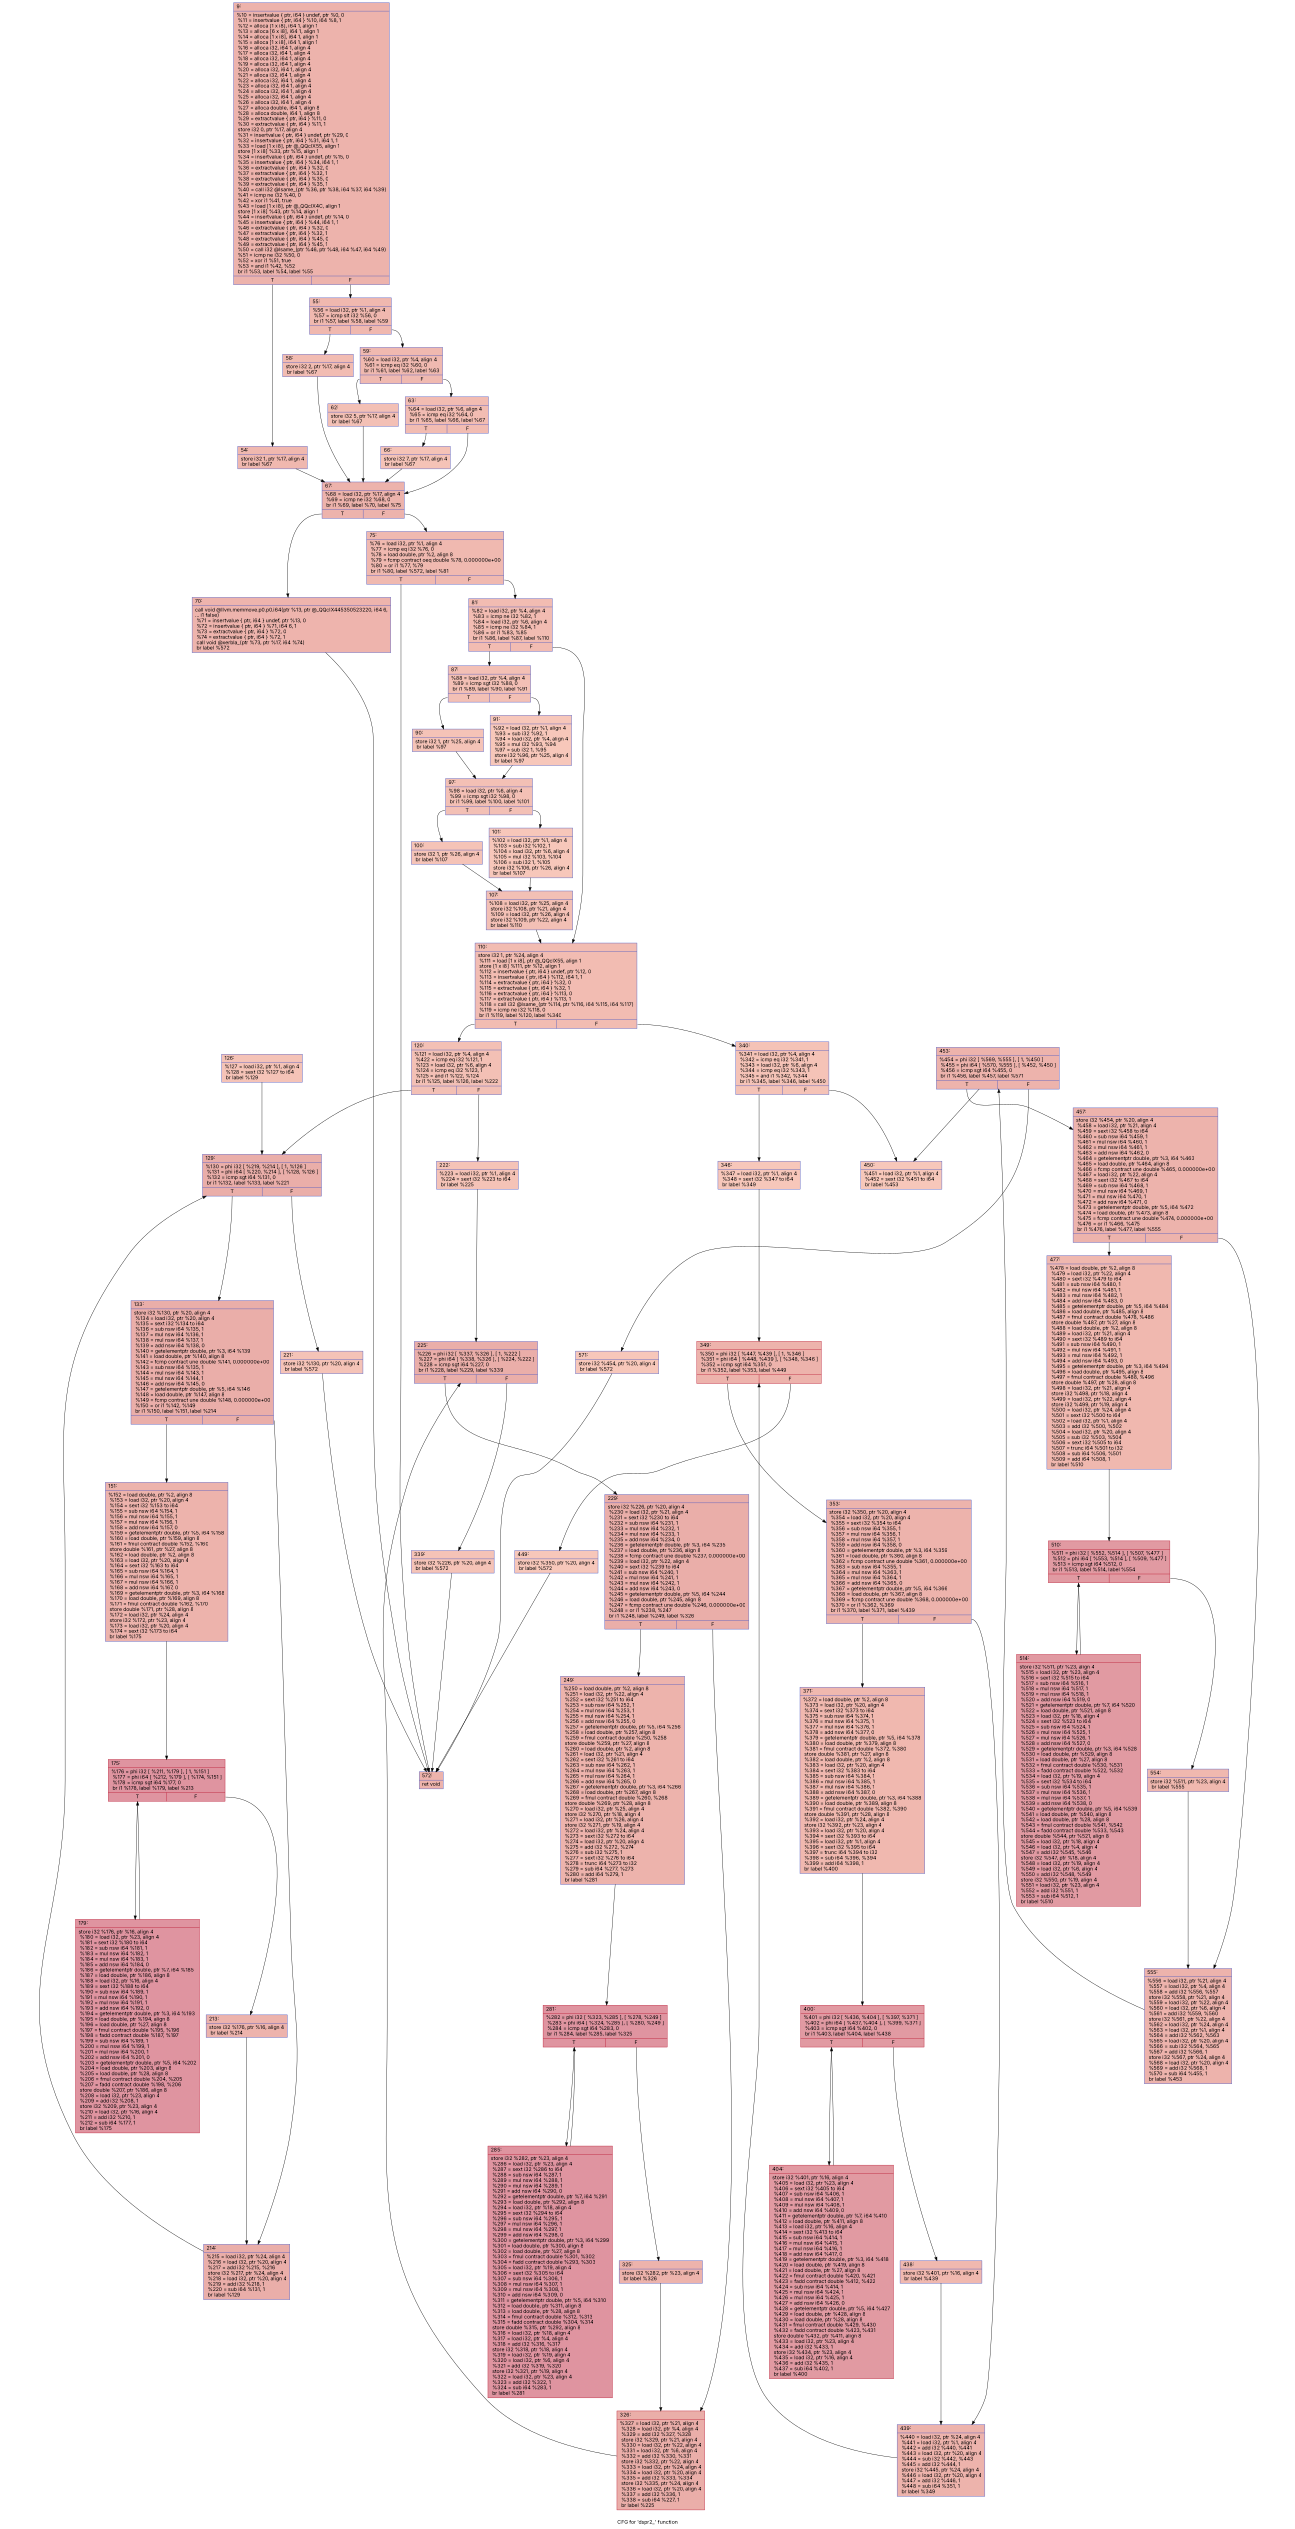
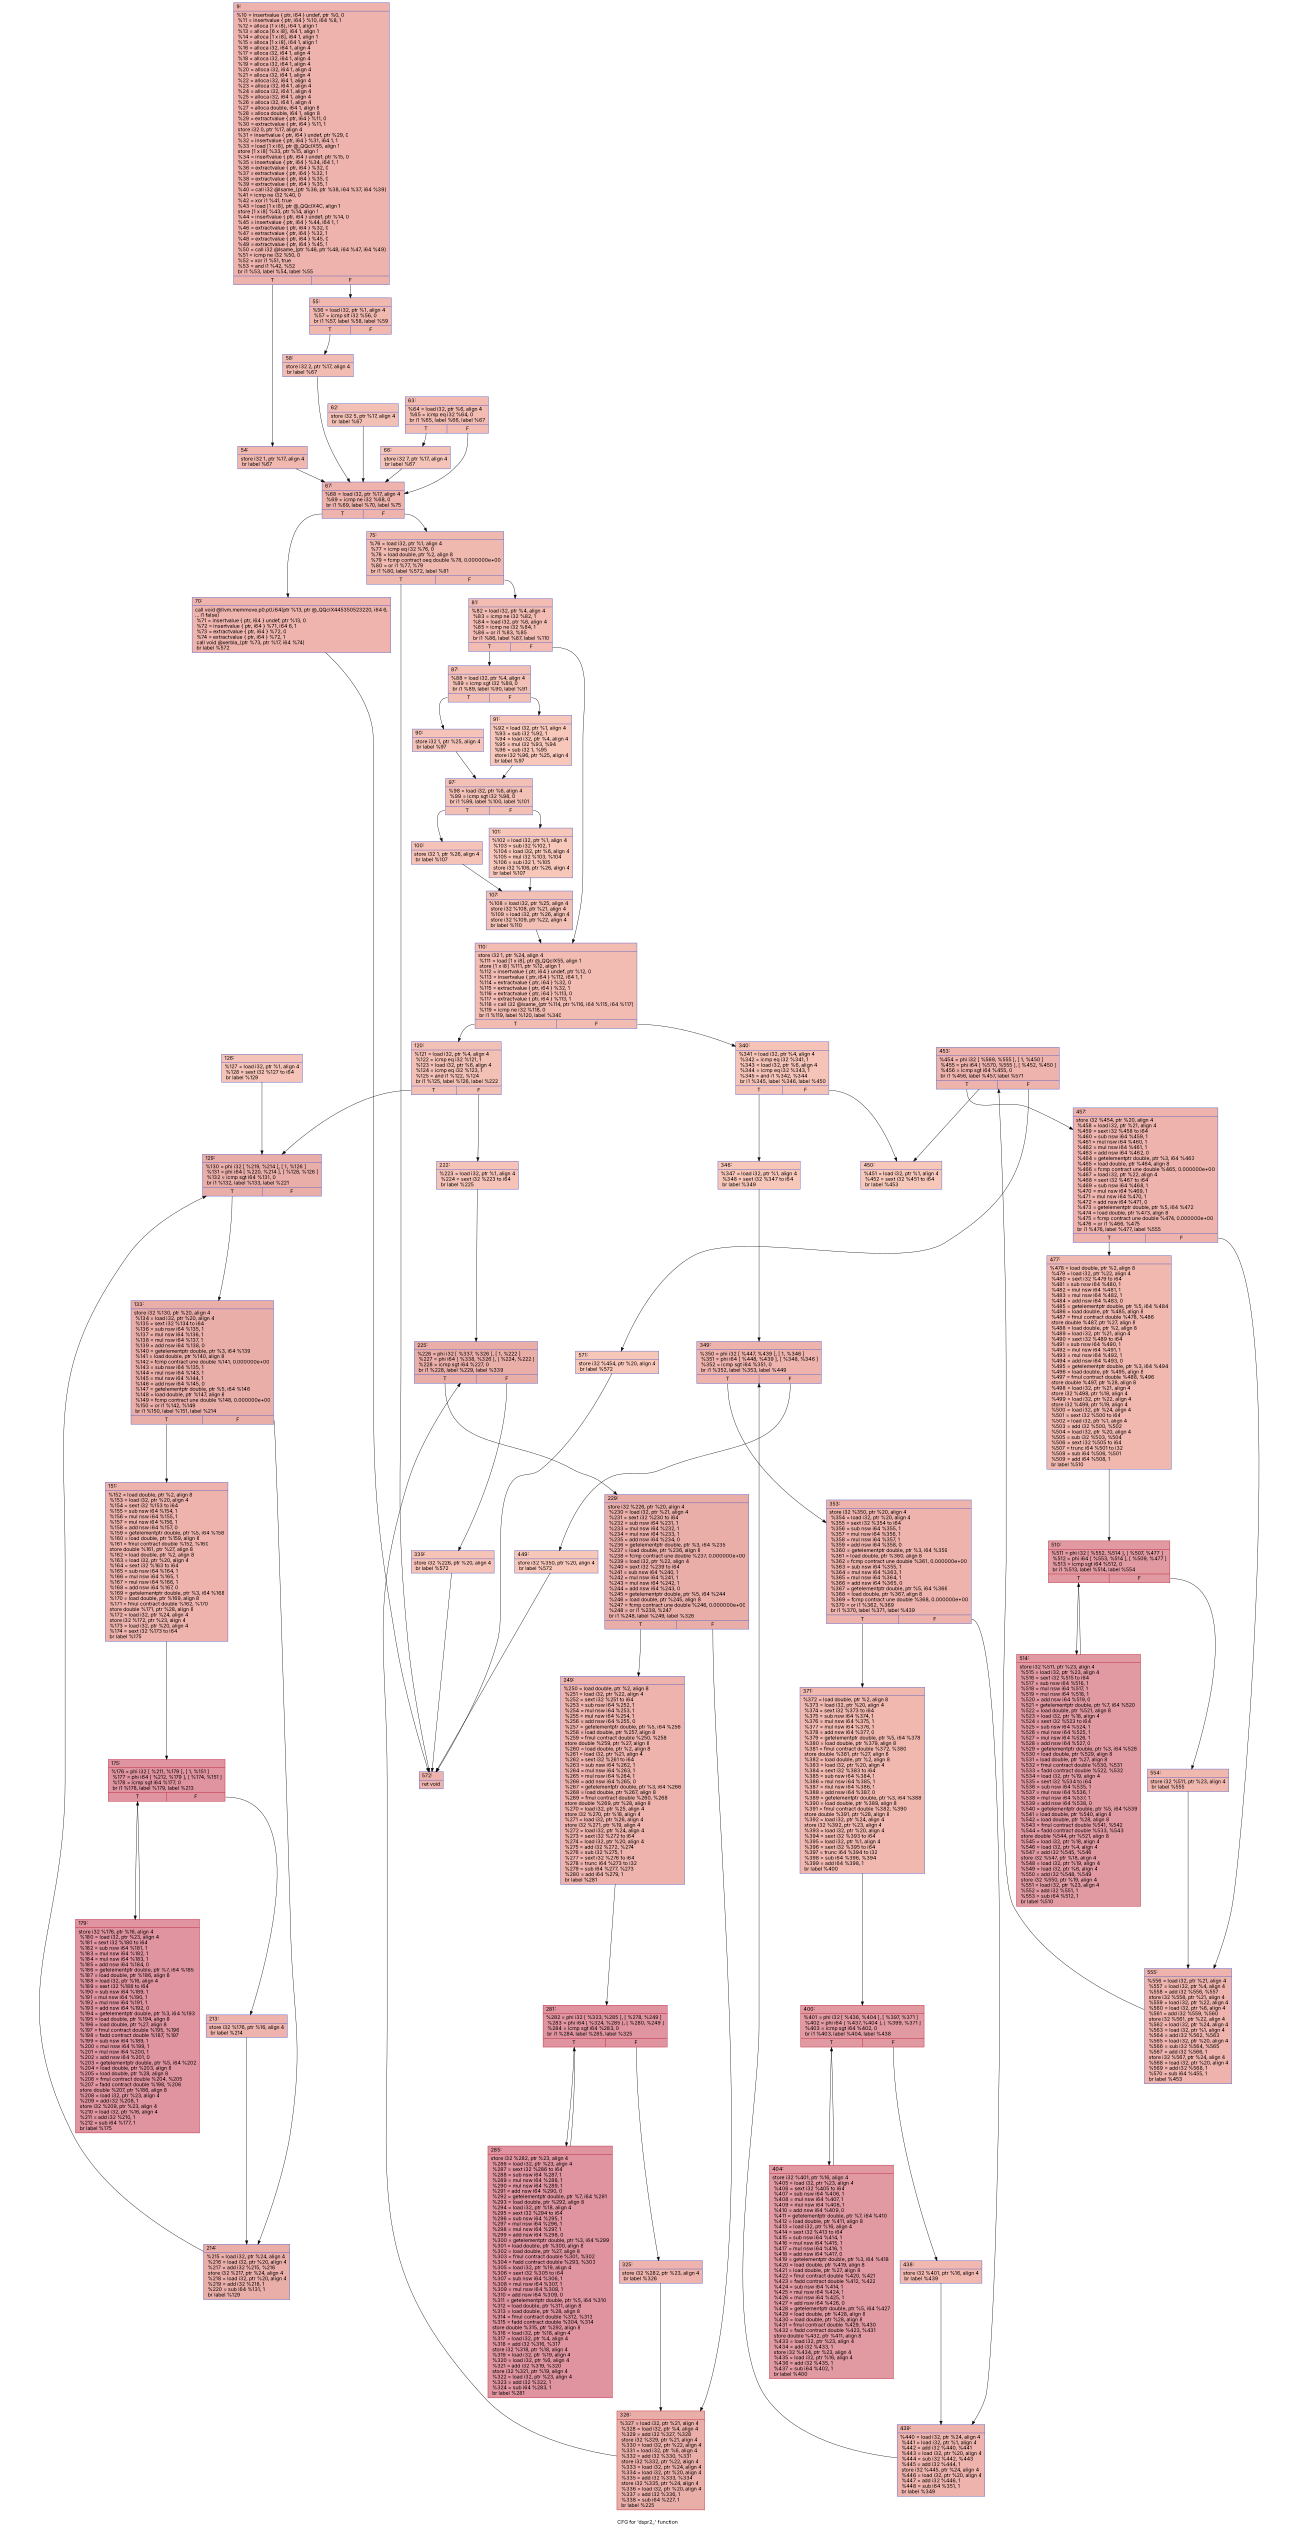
node "59:": removed
node "91:": text "%97 = sub i32 1, %95" -> "%96 = sub i32 1, %95"
node "120:": text "%422 = icmp eq i32 %121, 1" -> "%122 = icmp eq i32 %121, 1"
node "221:": removed
node "349:": color #b70d28ff -> #3d50c3ff
